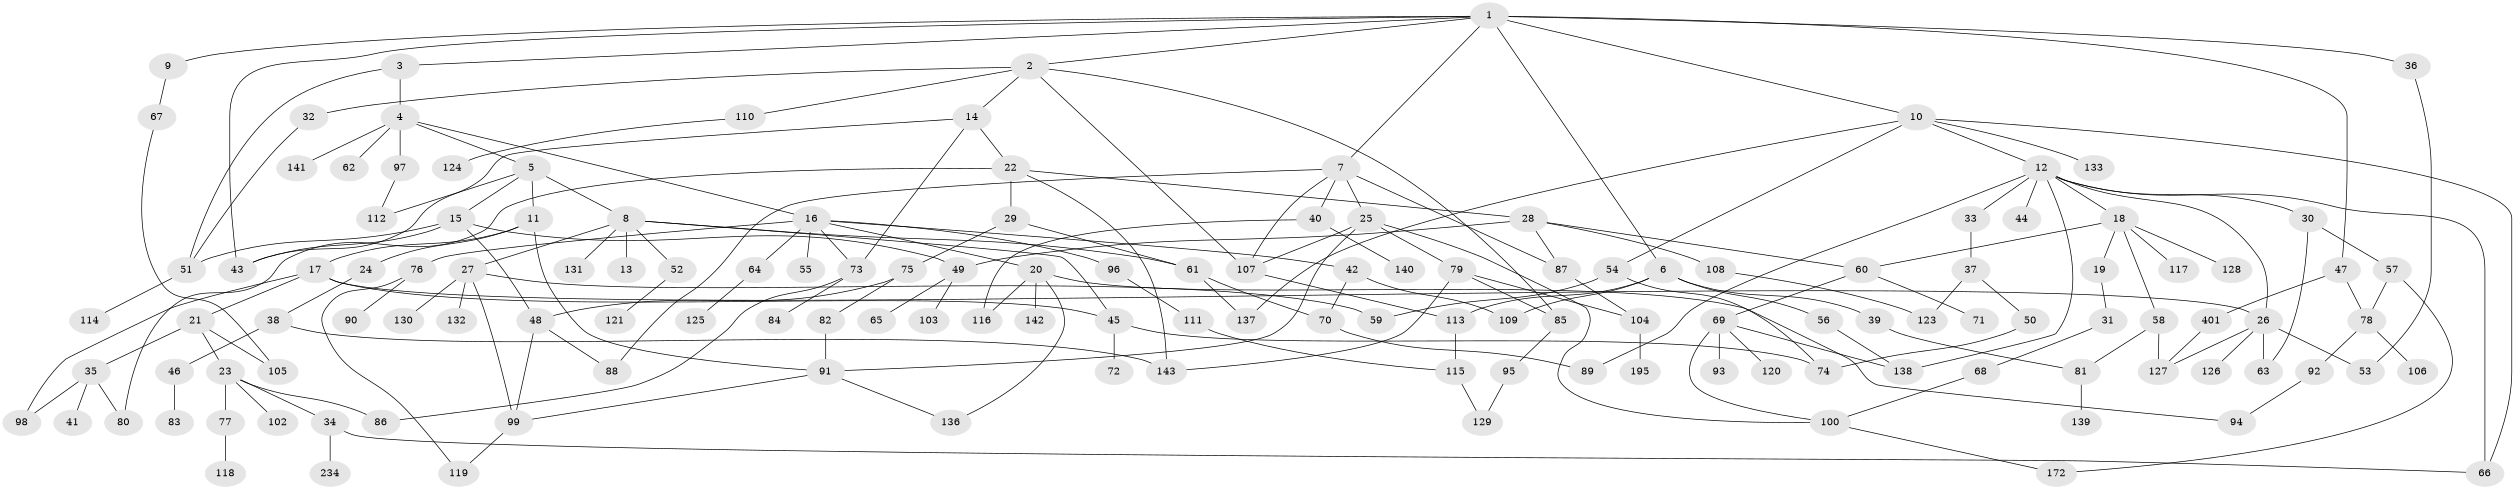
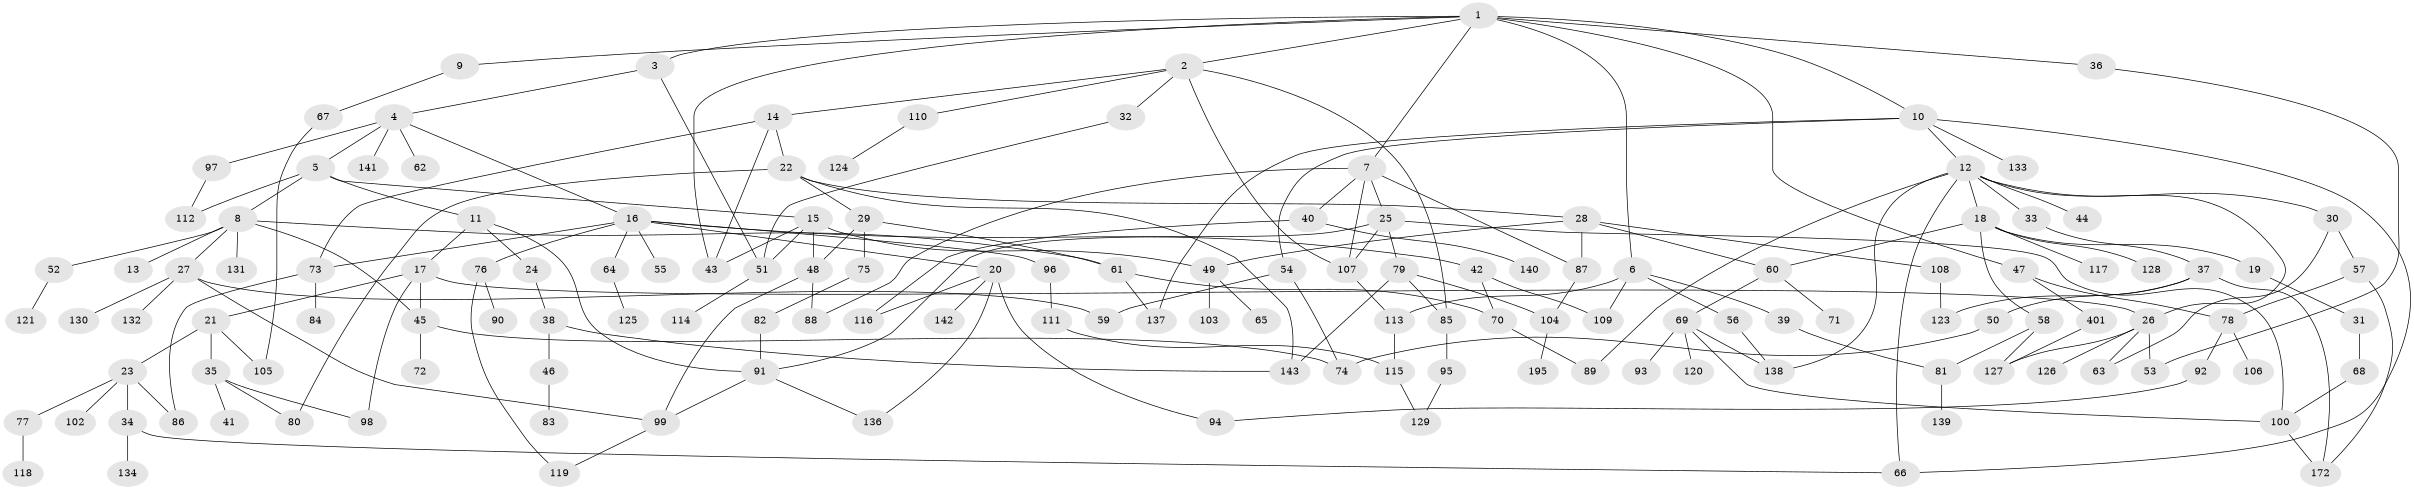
edge "75" -- "48": now "29" -- "48"
edge "37" -- "172": added
node "234": label "234" -> "134"
